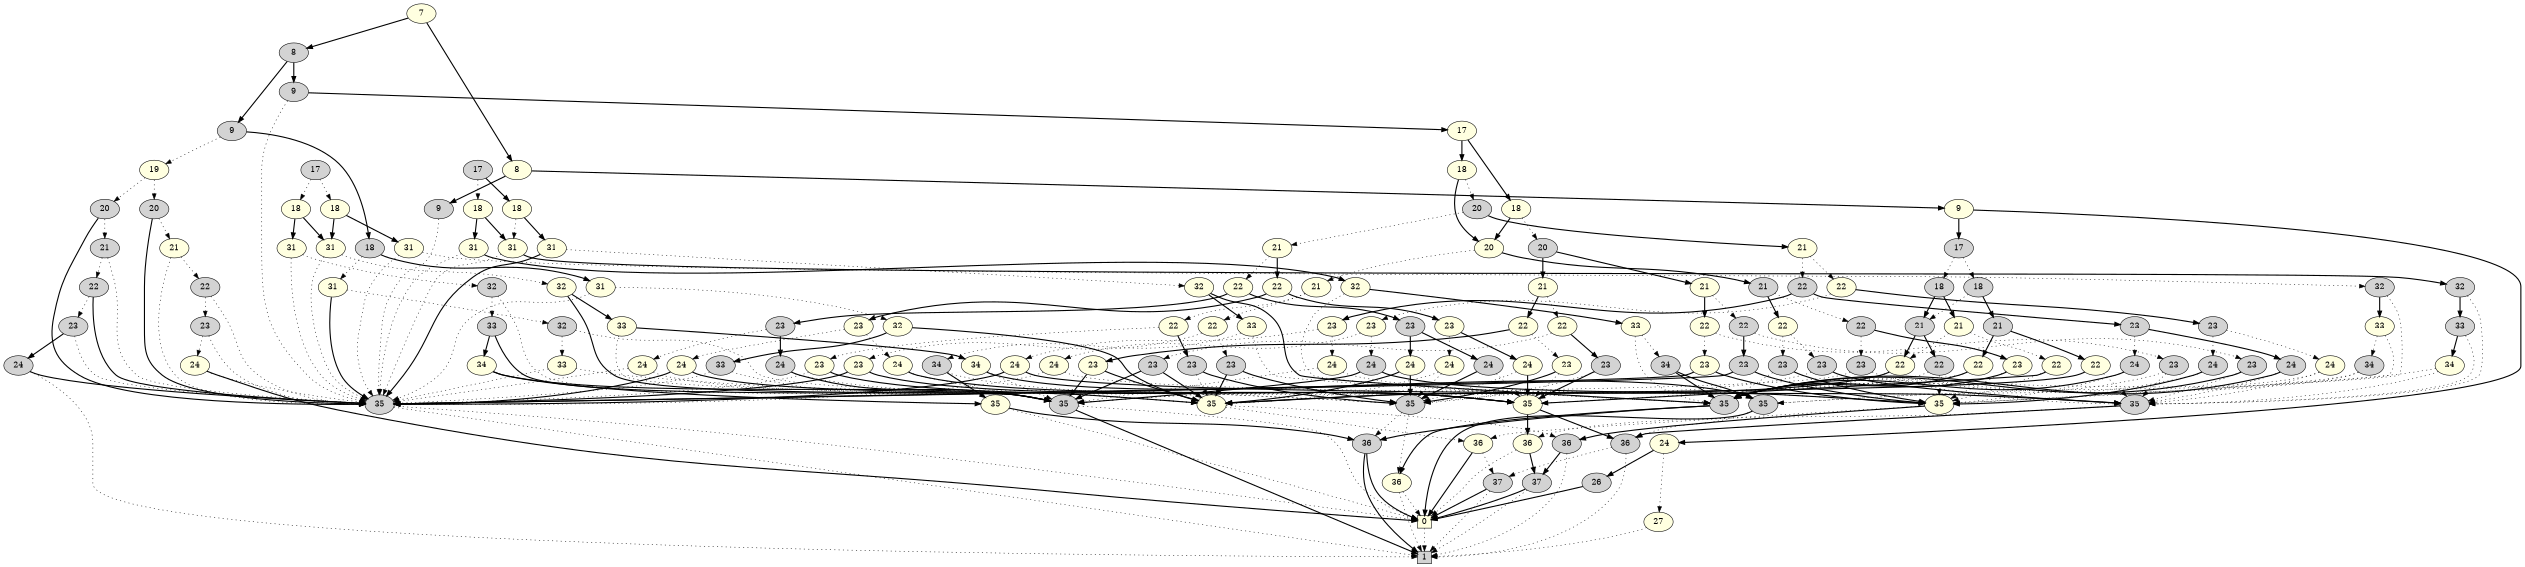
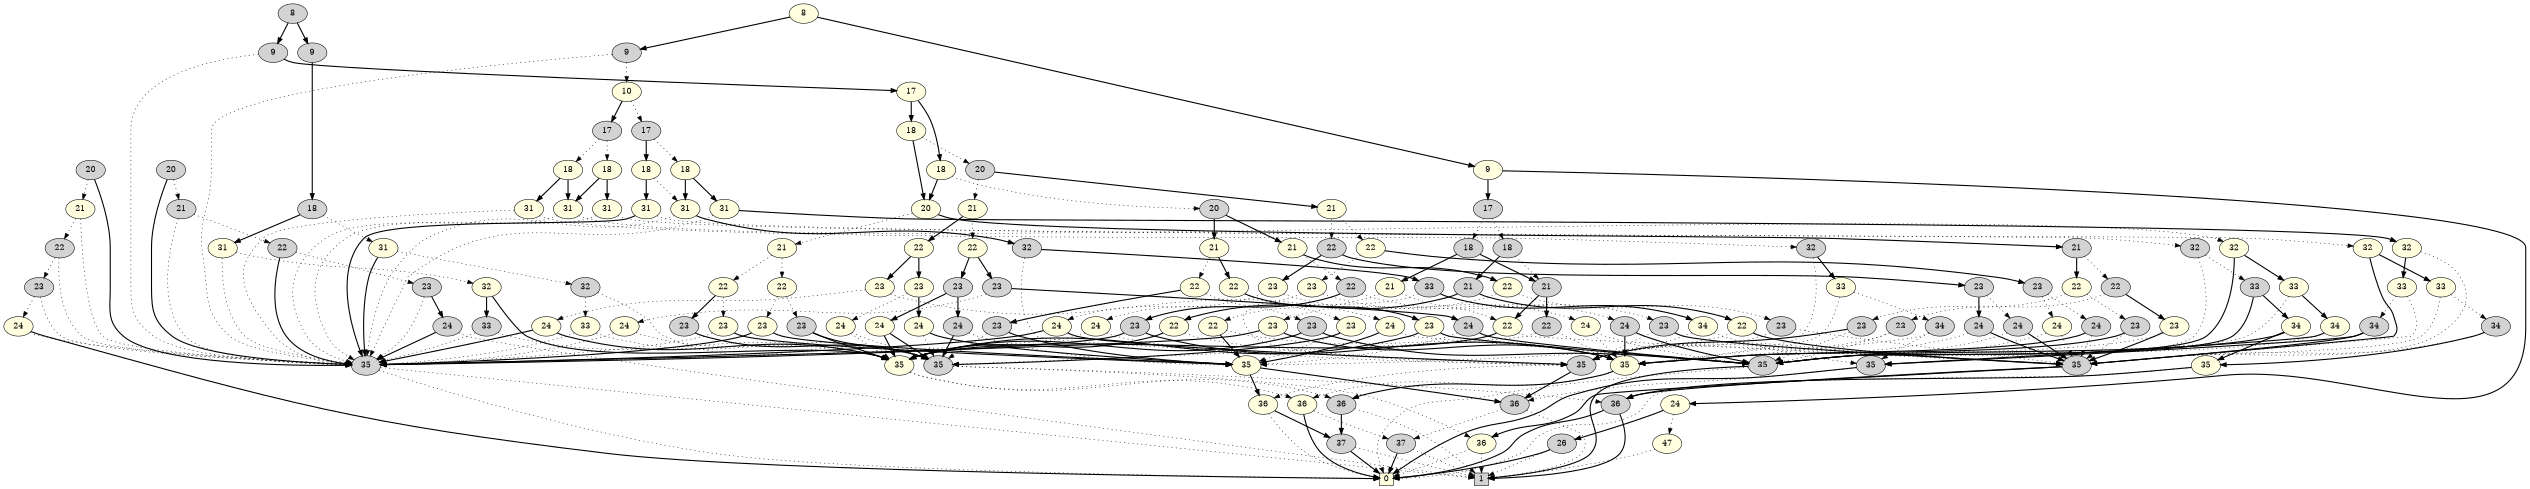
node "7": removed
node "10": added
node "19": removed
node "27": label "27" -> "47"
edge "0" -> "1": now "26" -> "1"
